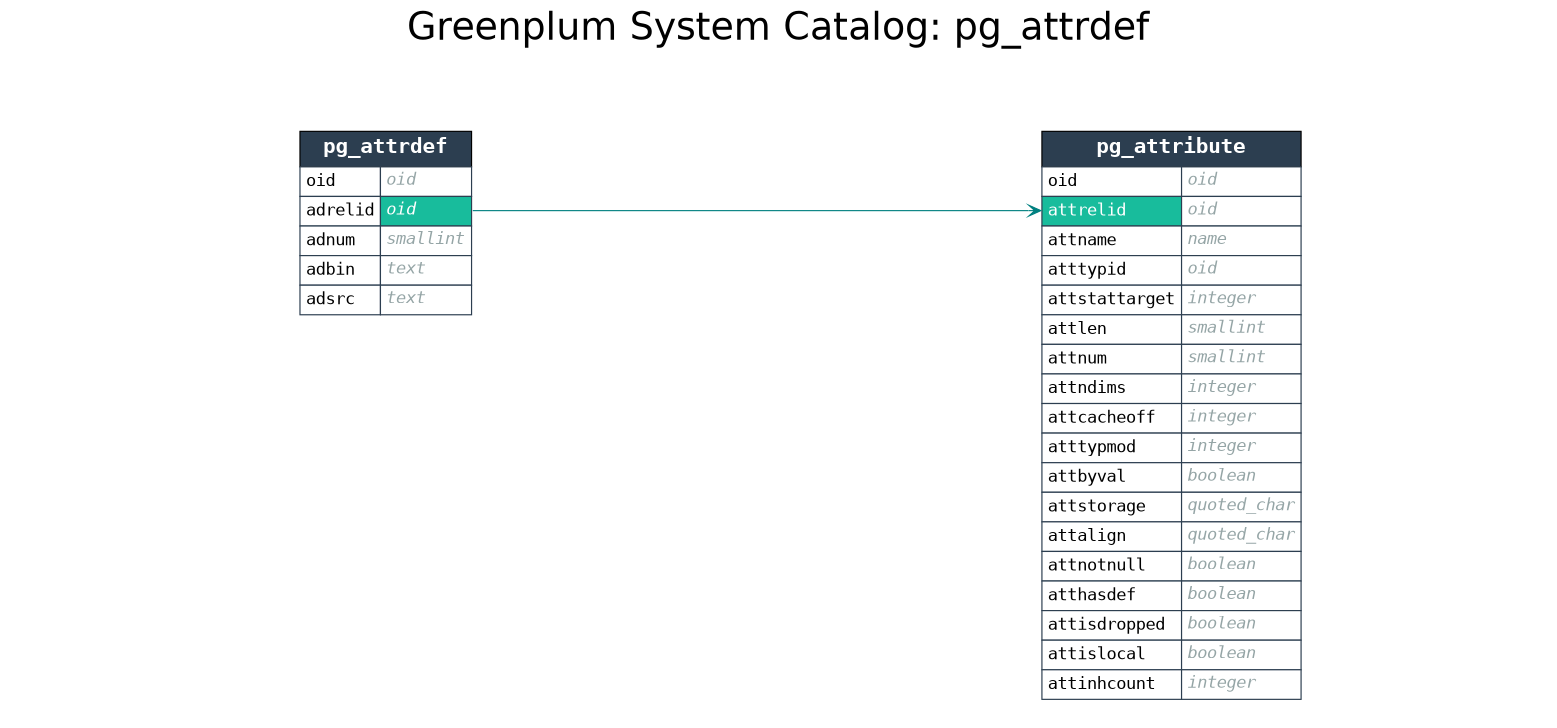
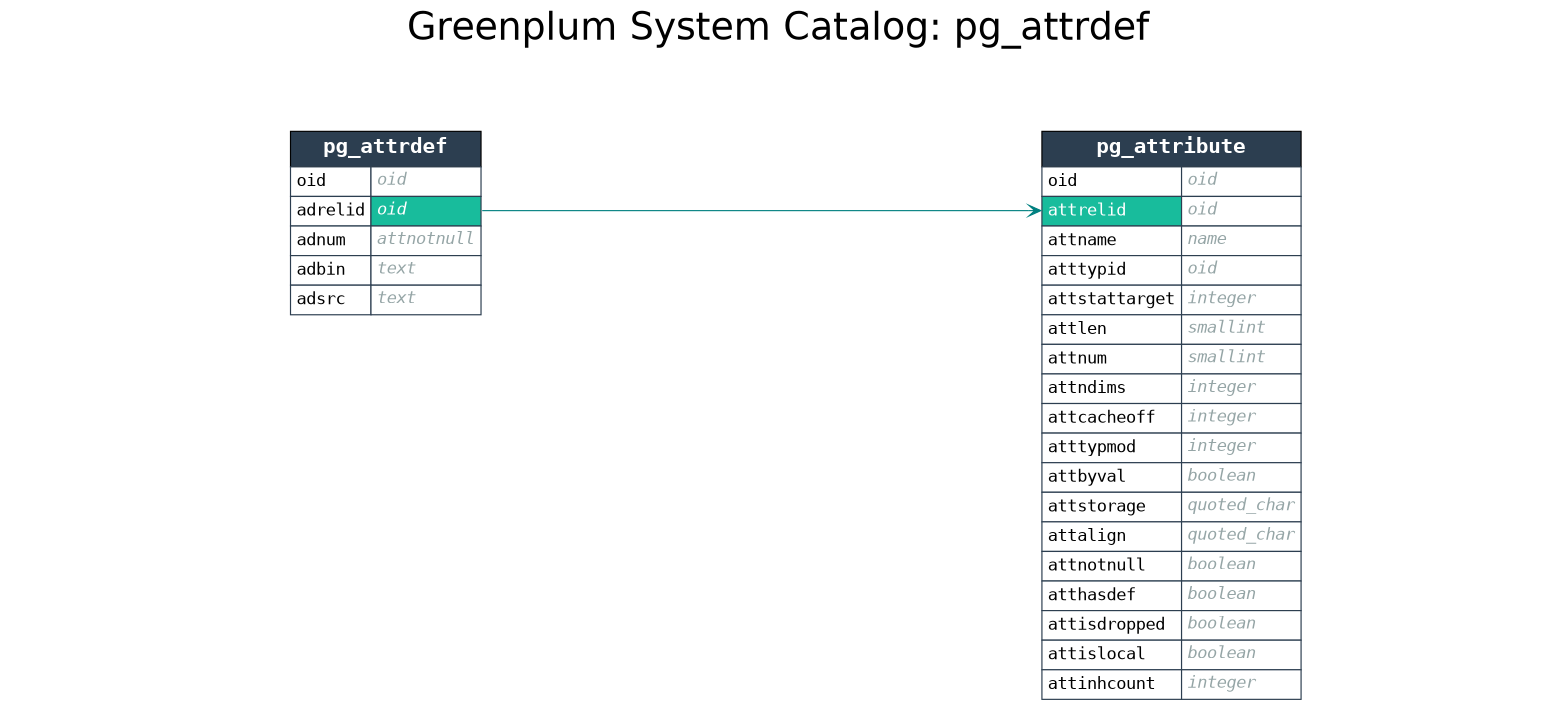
node "pg_attrdef": text "smallint" -> "attnotnull"
